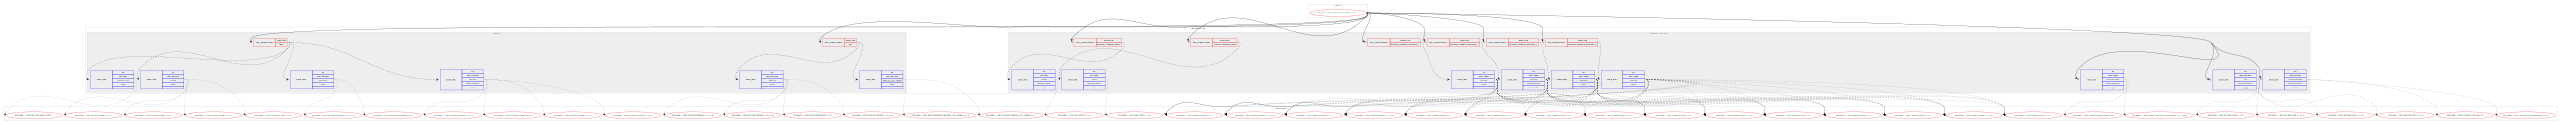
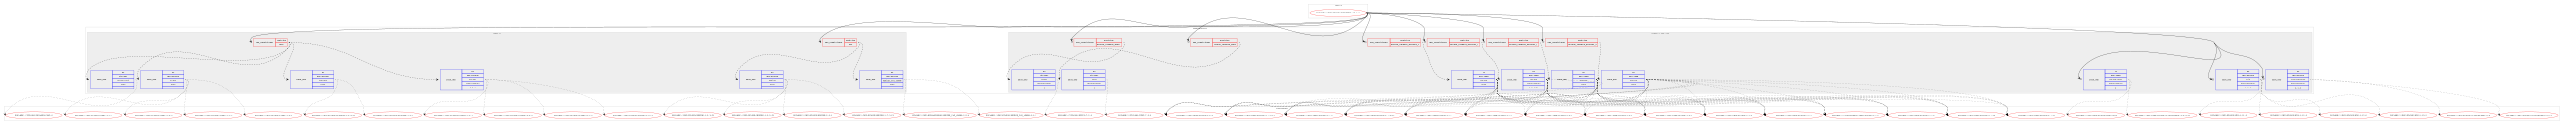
node "portage://dev-lang/python-3.5.5": label "portage://dev-lang/python-3.5.5" -> "portage://cryptography-lang/python-3.5.5"
node "portage://dev-python/virtual-2.8": label "portage://dev-python/virtual-2.8" -> "portage://dev-python/cryptography-2.8"
